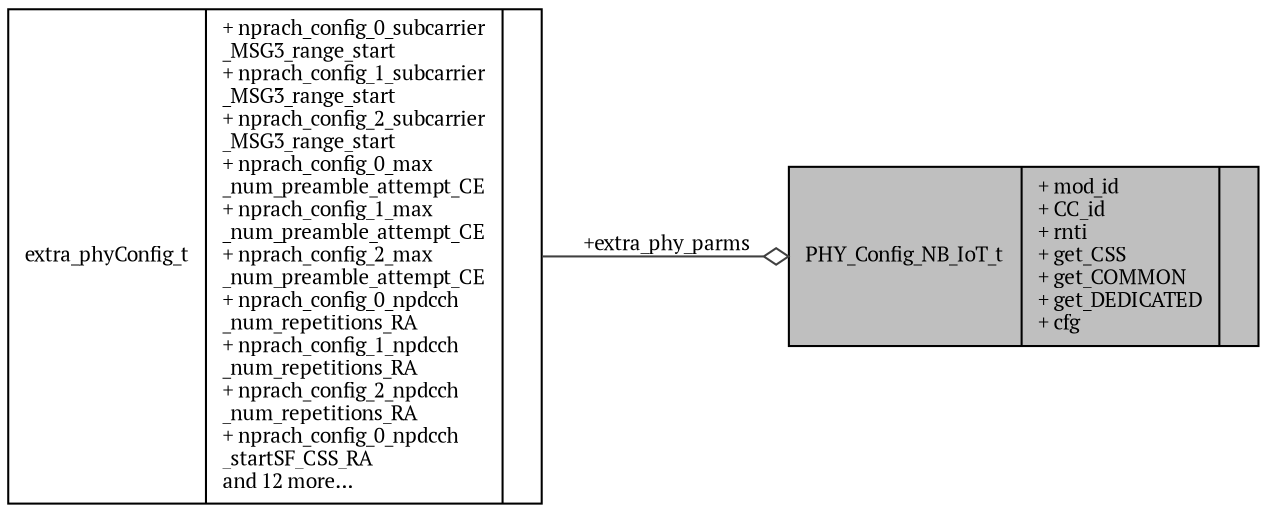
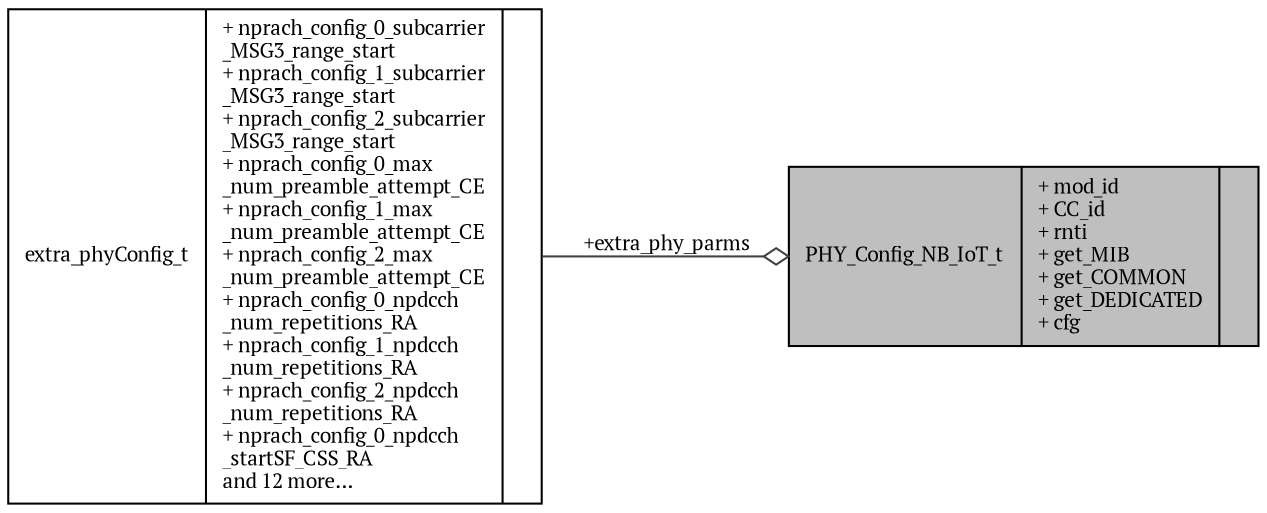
node "PHY_Config_NB_IoT_t": text "+ get_CSS" -> "+ get_MIB"
